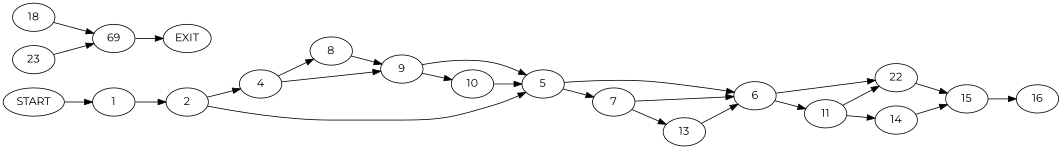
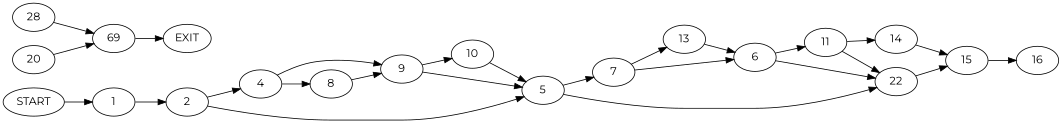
node "18": label "18" -> "28"
node "23": label "23" -> "20"
edge "5" -> "6": now "5" -> "22"
